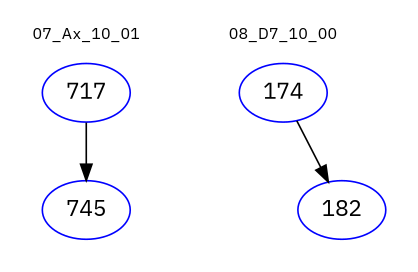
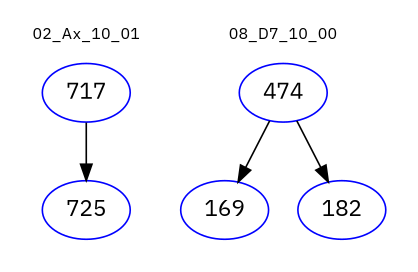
cluster "07_Ax_10_01": label "07_Ax_10_01" -> "02_Ax_10_01"
node "174": label "174" -> "474"
node "745": label "745" -> "725"
node "169": added
